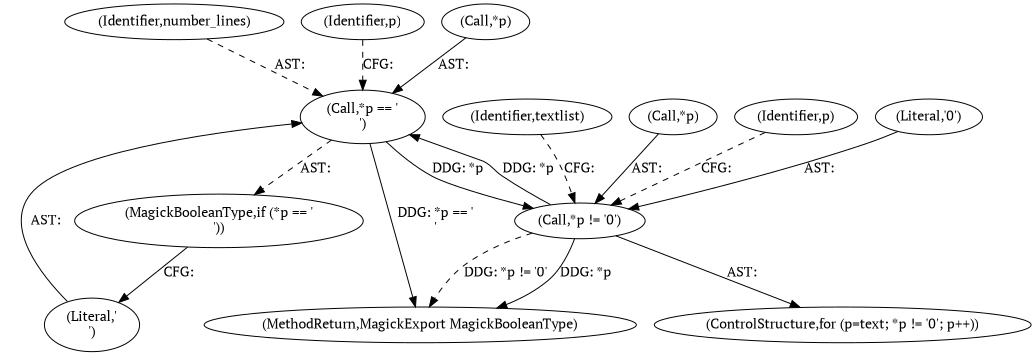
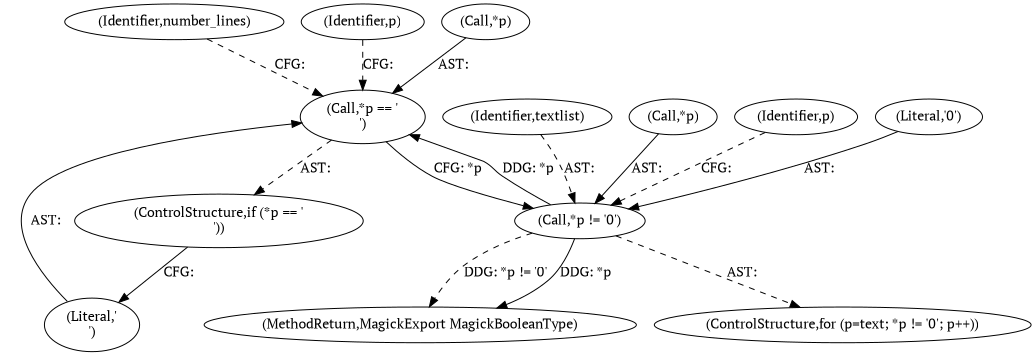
edge "(Identifier,number_lines)" -> "(Call,*p == ' ')": label "AST: " -> "CFG: "
edge "(Call,*p == ' ')" -> "(Call,*p != '0')": label "DDG: *p" -> "CFG: *p"
edge "(Identifier,textlist)" -> "(Call,*p != '0')": label "CFG: " -> "AST: "
edge "(Call,*p == ' ')" -> "(MethodReturn,MagickExport MagickBooleanType)": removed, label "DDG: *p == ' '"
node "(MagickBooleanType,if (*p == ' '))": label "(MagickBooleanType,if (*p == ' '))" -> "(ControlStructure,if (*p == ' '))"
edge "(Call,*p != '0')" -> "(ControlStructure,for (p=text; *p != '0'; p++))": style solid -> dashed
